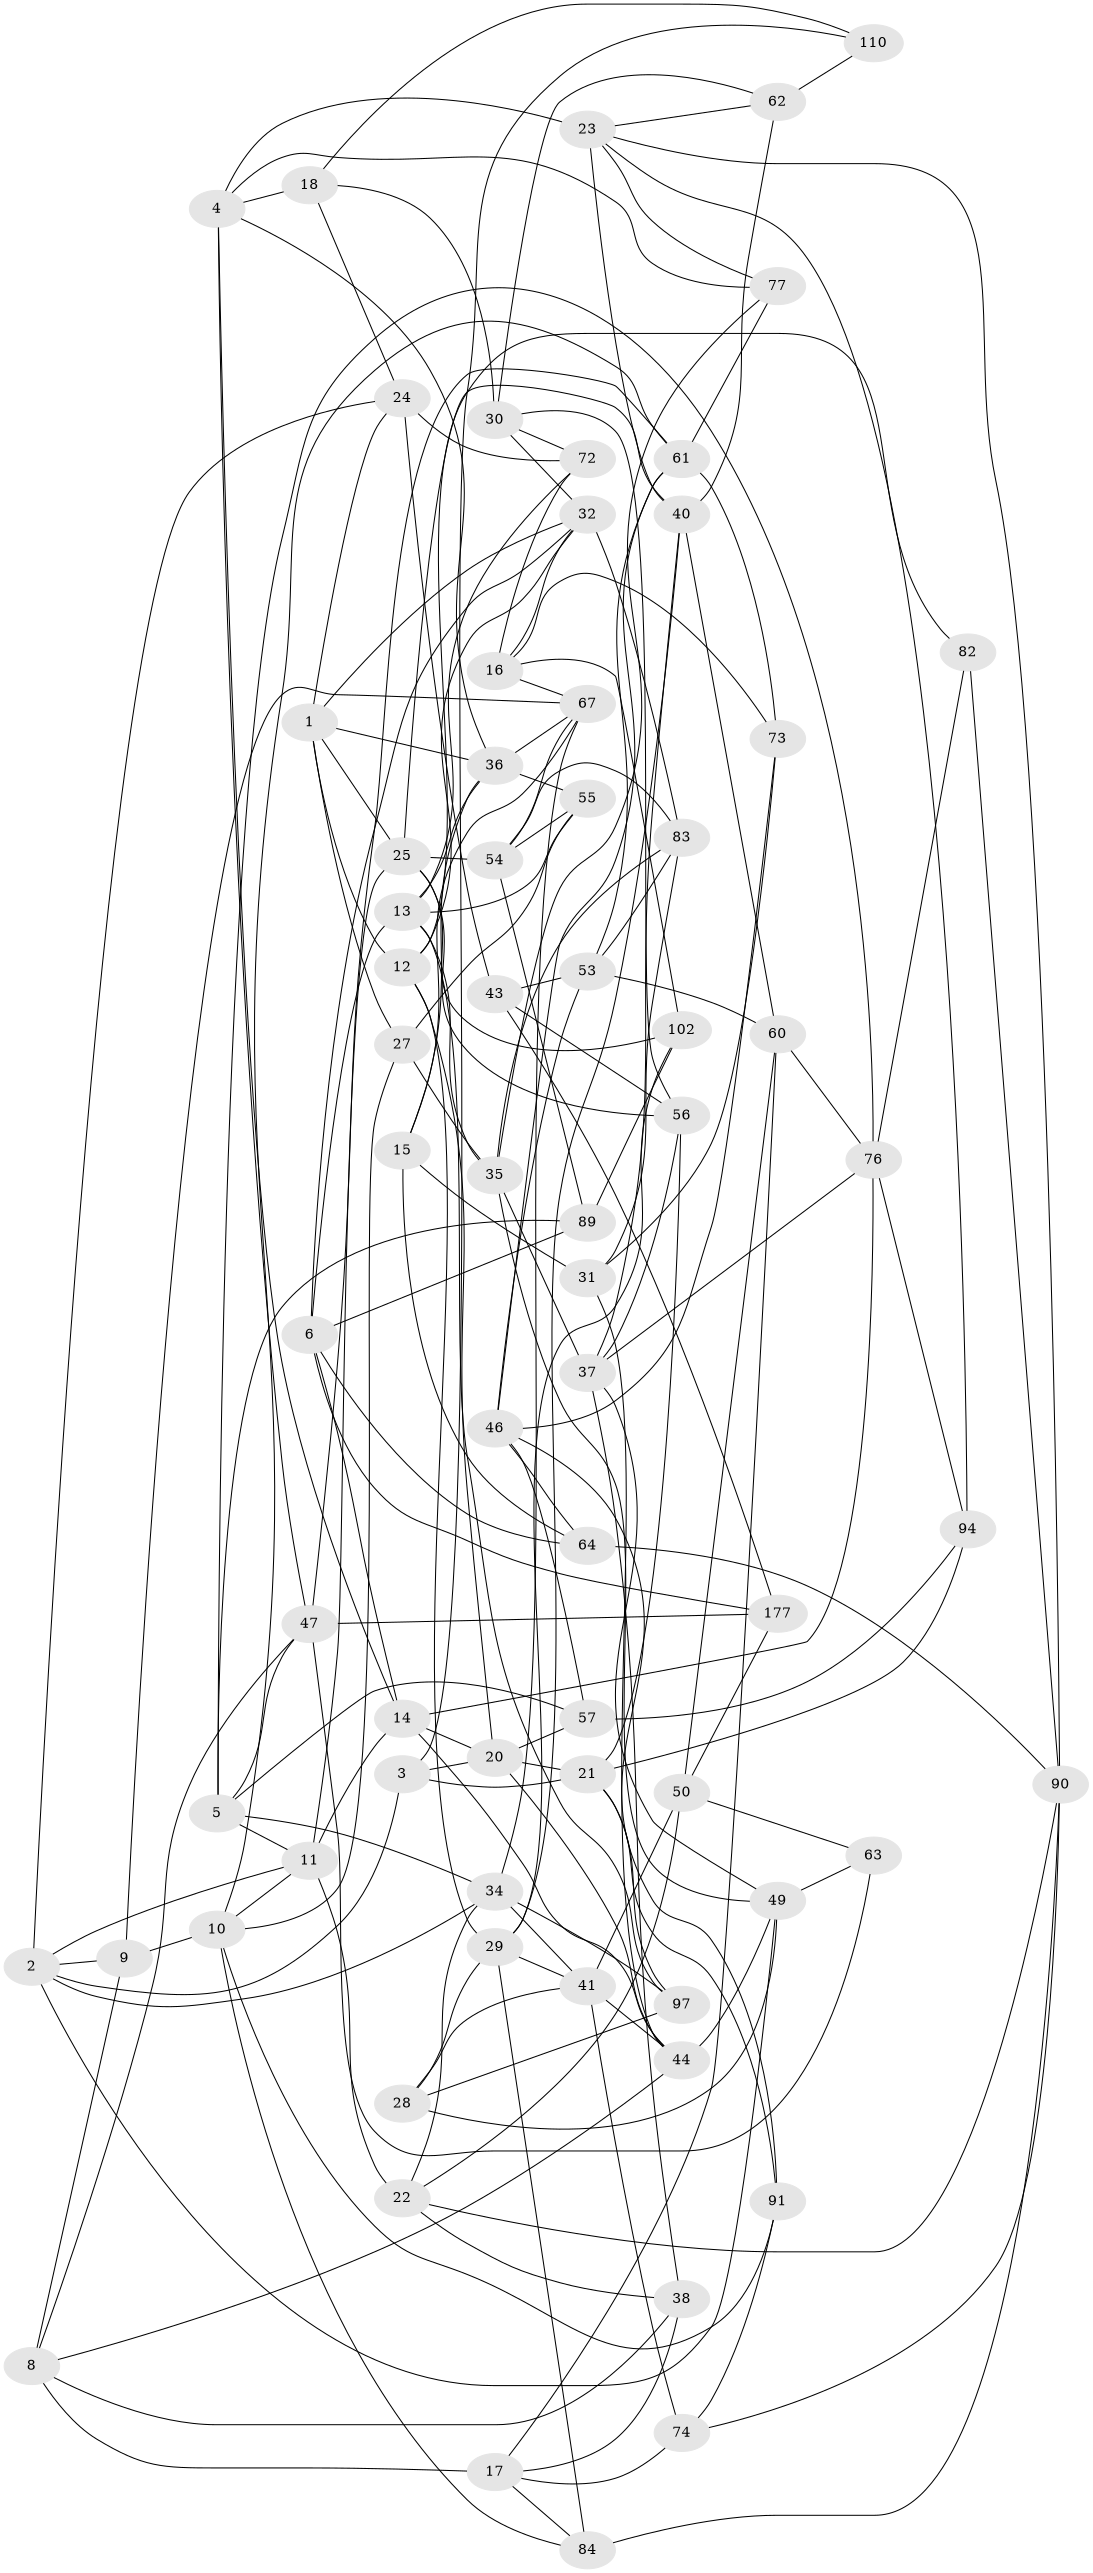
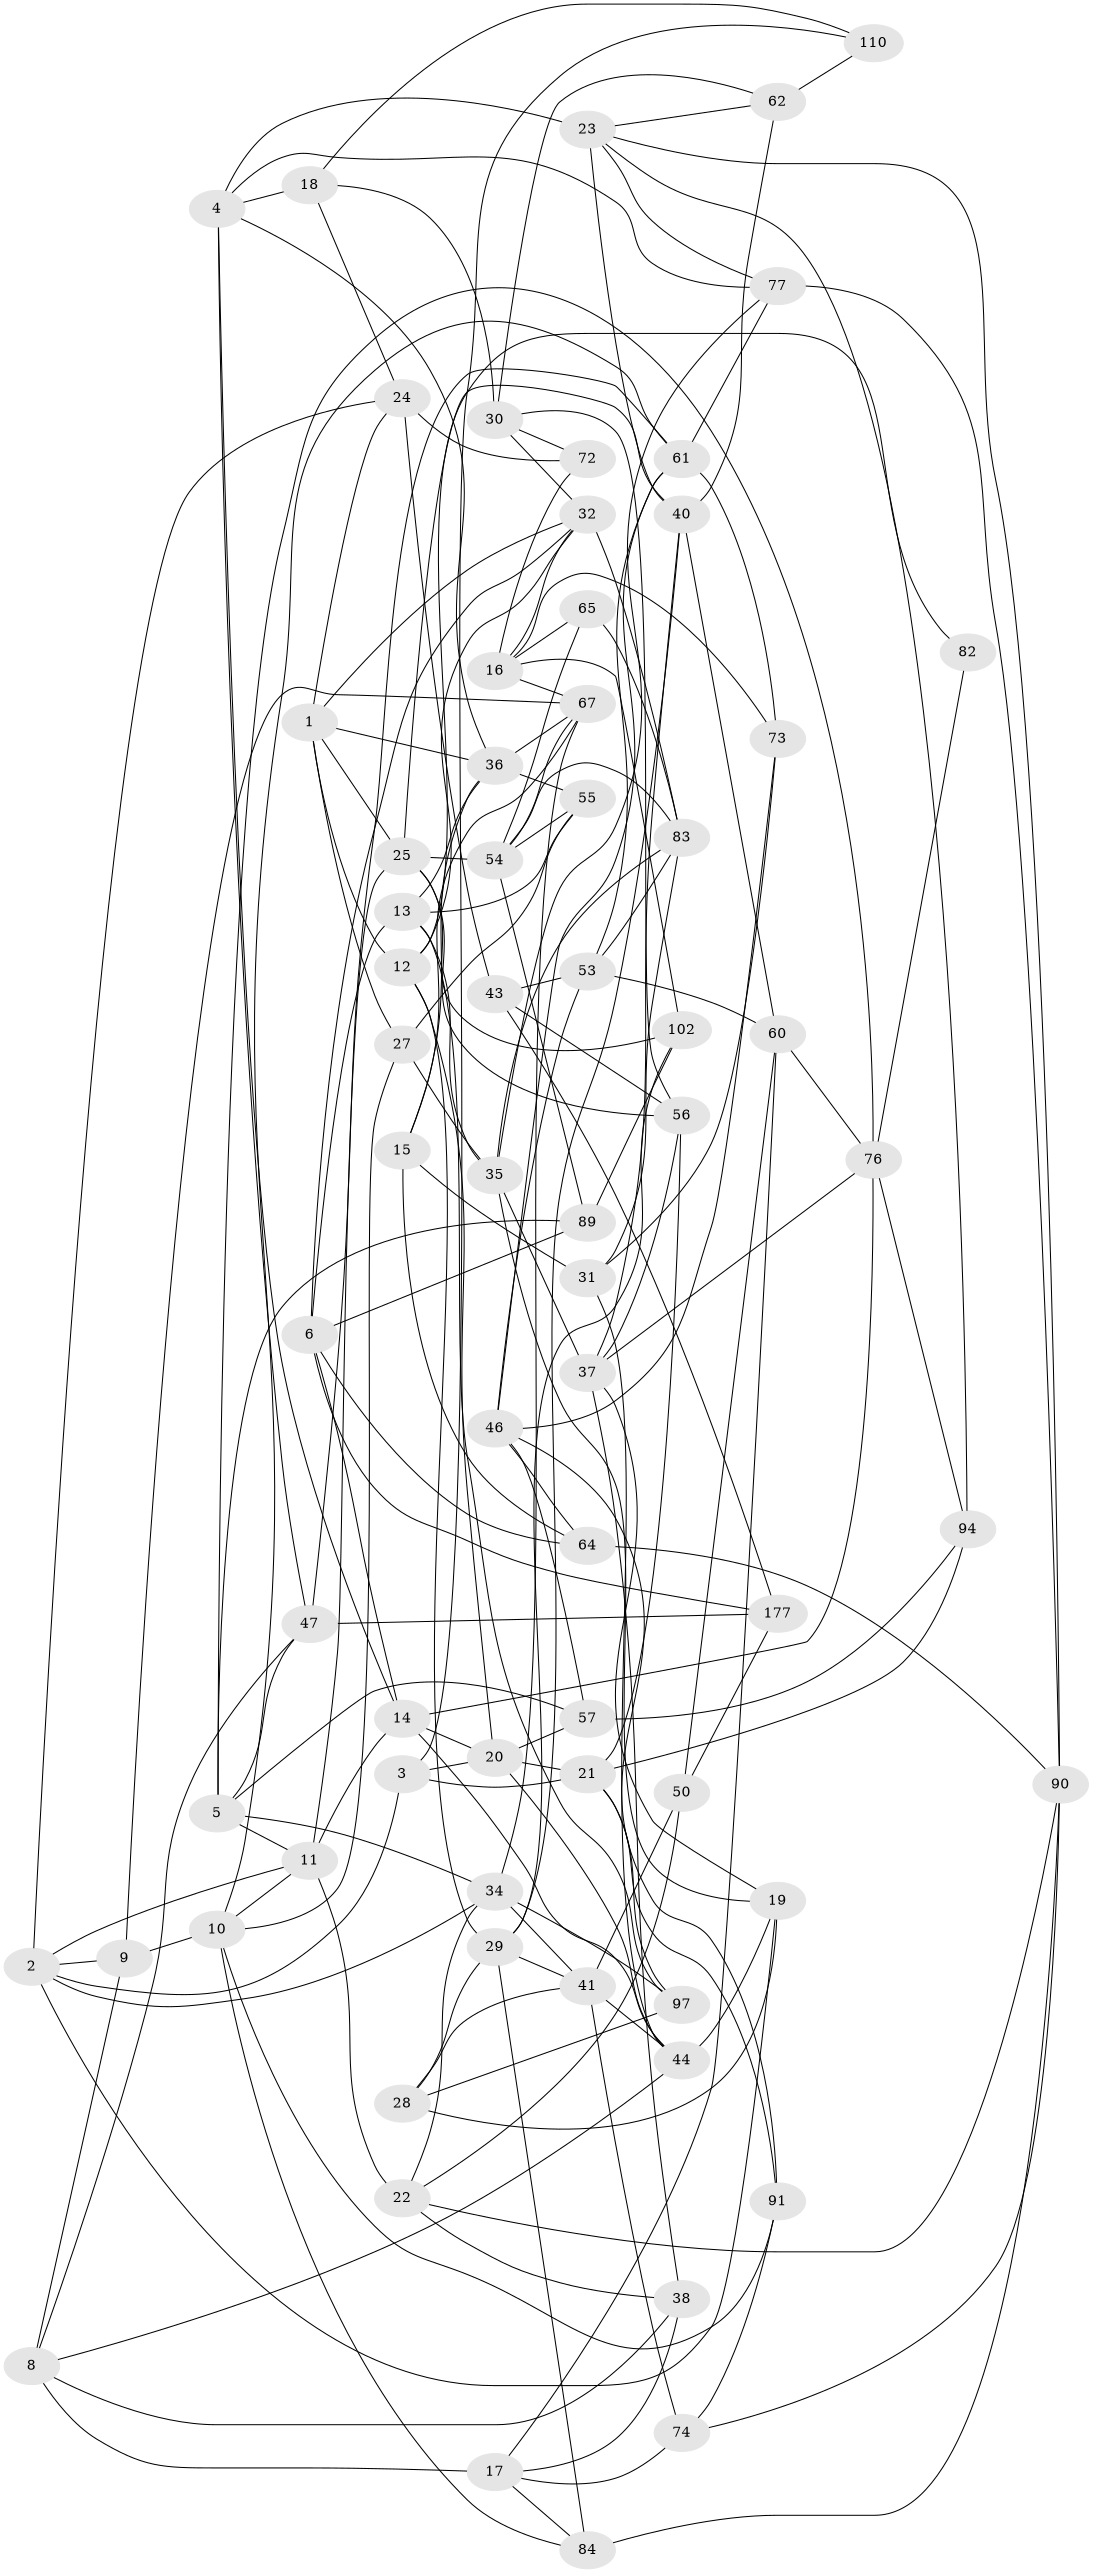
node "65": added
edge "72" -- "13": removed
edge "82" -- "90": now "77" -- "90"
node "63": removed
node "49": label "49" -> "19"
